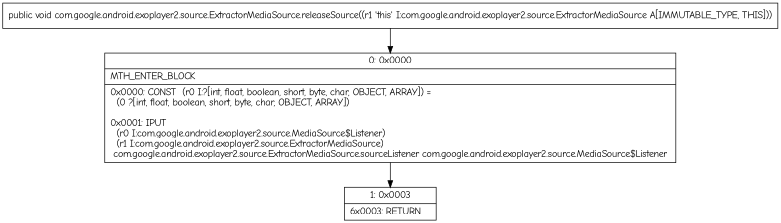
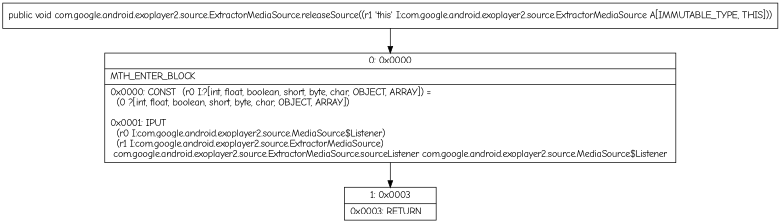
node "1: 0x0003": text "6x0003: RETURN" -> "0x0003: RETURN"
